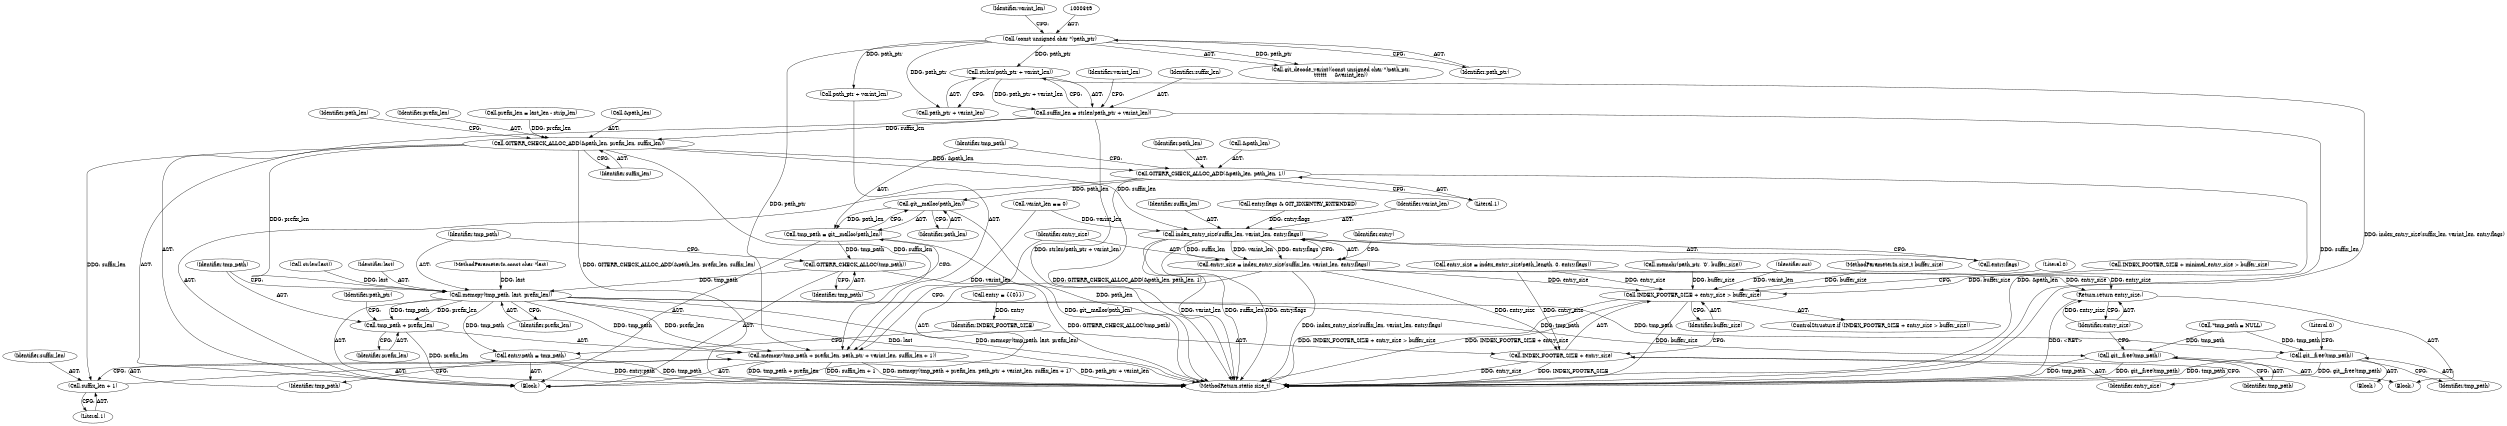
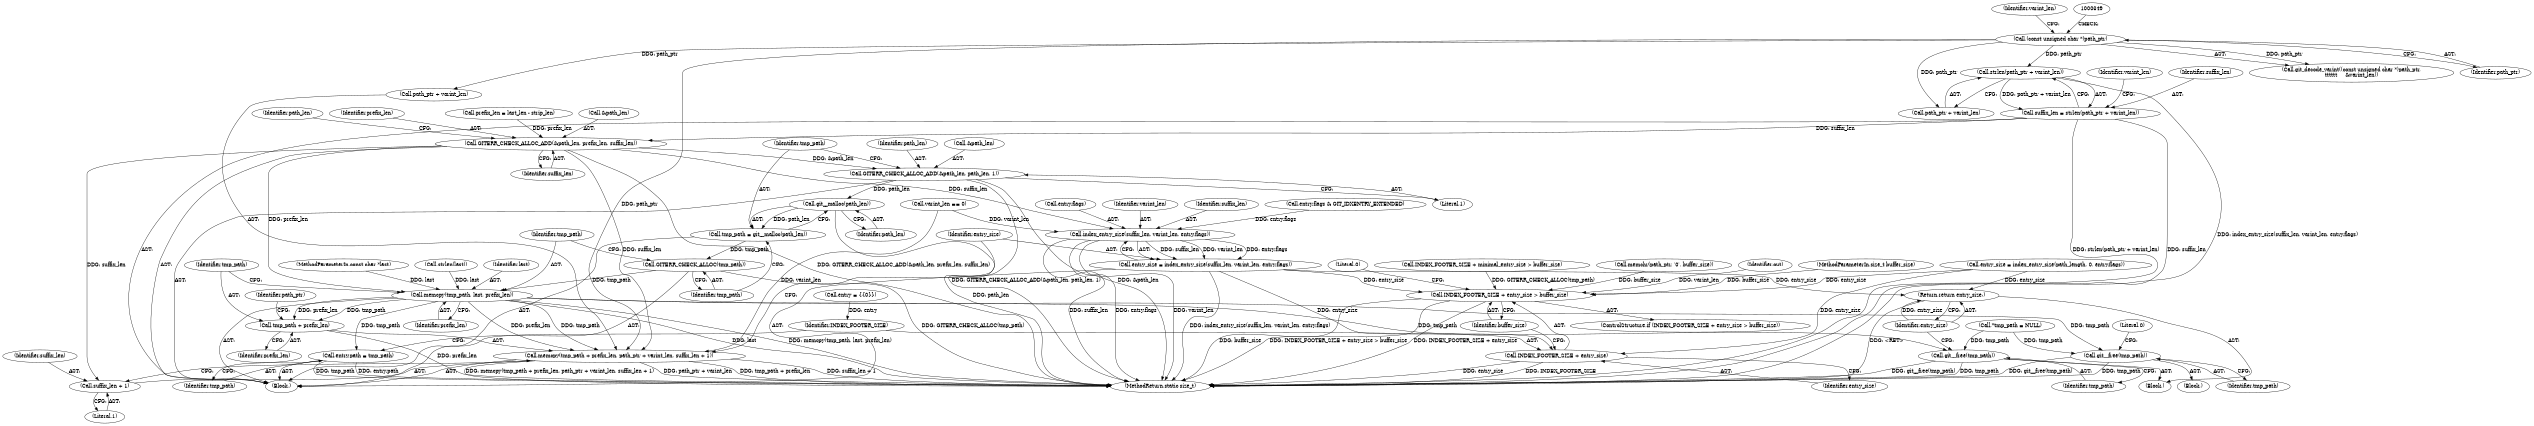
edge "1000349" -> "(Call,(const unsigned char *)path_ptr)": label "AST: " -> "CHECK: "
node "(Identifier,entry)": removed
edge "(Call,index_entry_size(suffix_len, varint_len, entry.flags))" -> "(Call,entry.flags)": removed, label "CFG:"
edge "(Call,INDEX_FOOTER_SIZE + minimal_entry_size > buffer_size)" -> "(Call,INDEX_FOOTER_SIZE + entry_size > buffer_size)": label "DDG: buffer_size" -> "DDG: GITERR_CHECK_ALLOC(tmp_path)"
edge "(Call,tmp_path = git__malloc(path_len))" -> "(MethodReturn,static size_t)": removed, label "DDG: git__malloc(path_len)"
